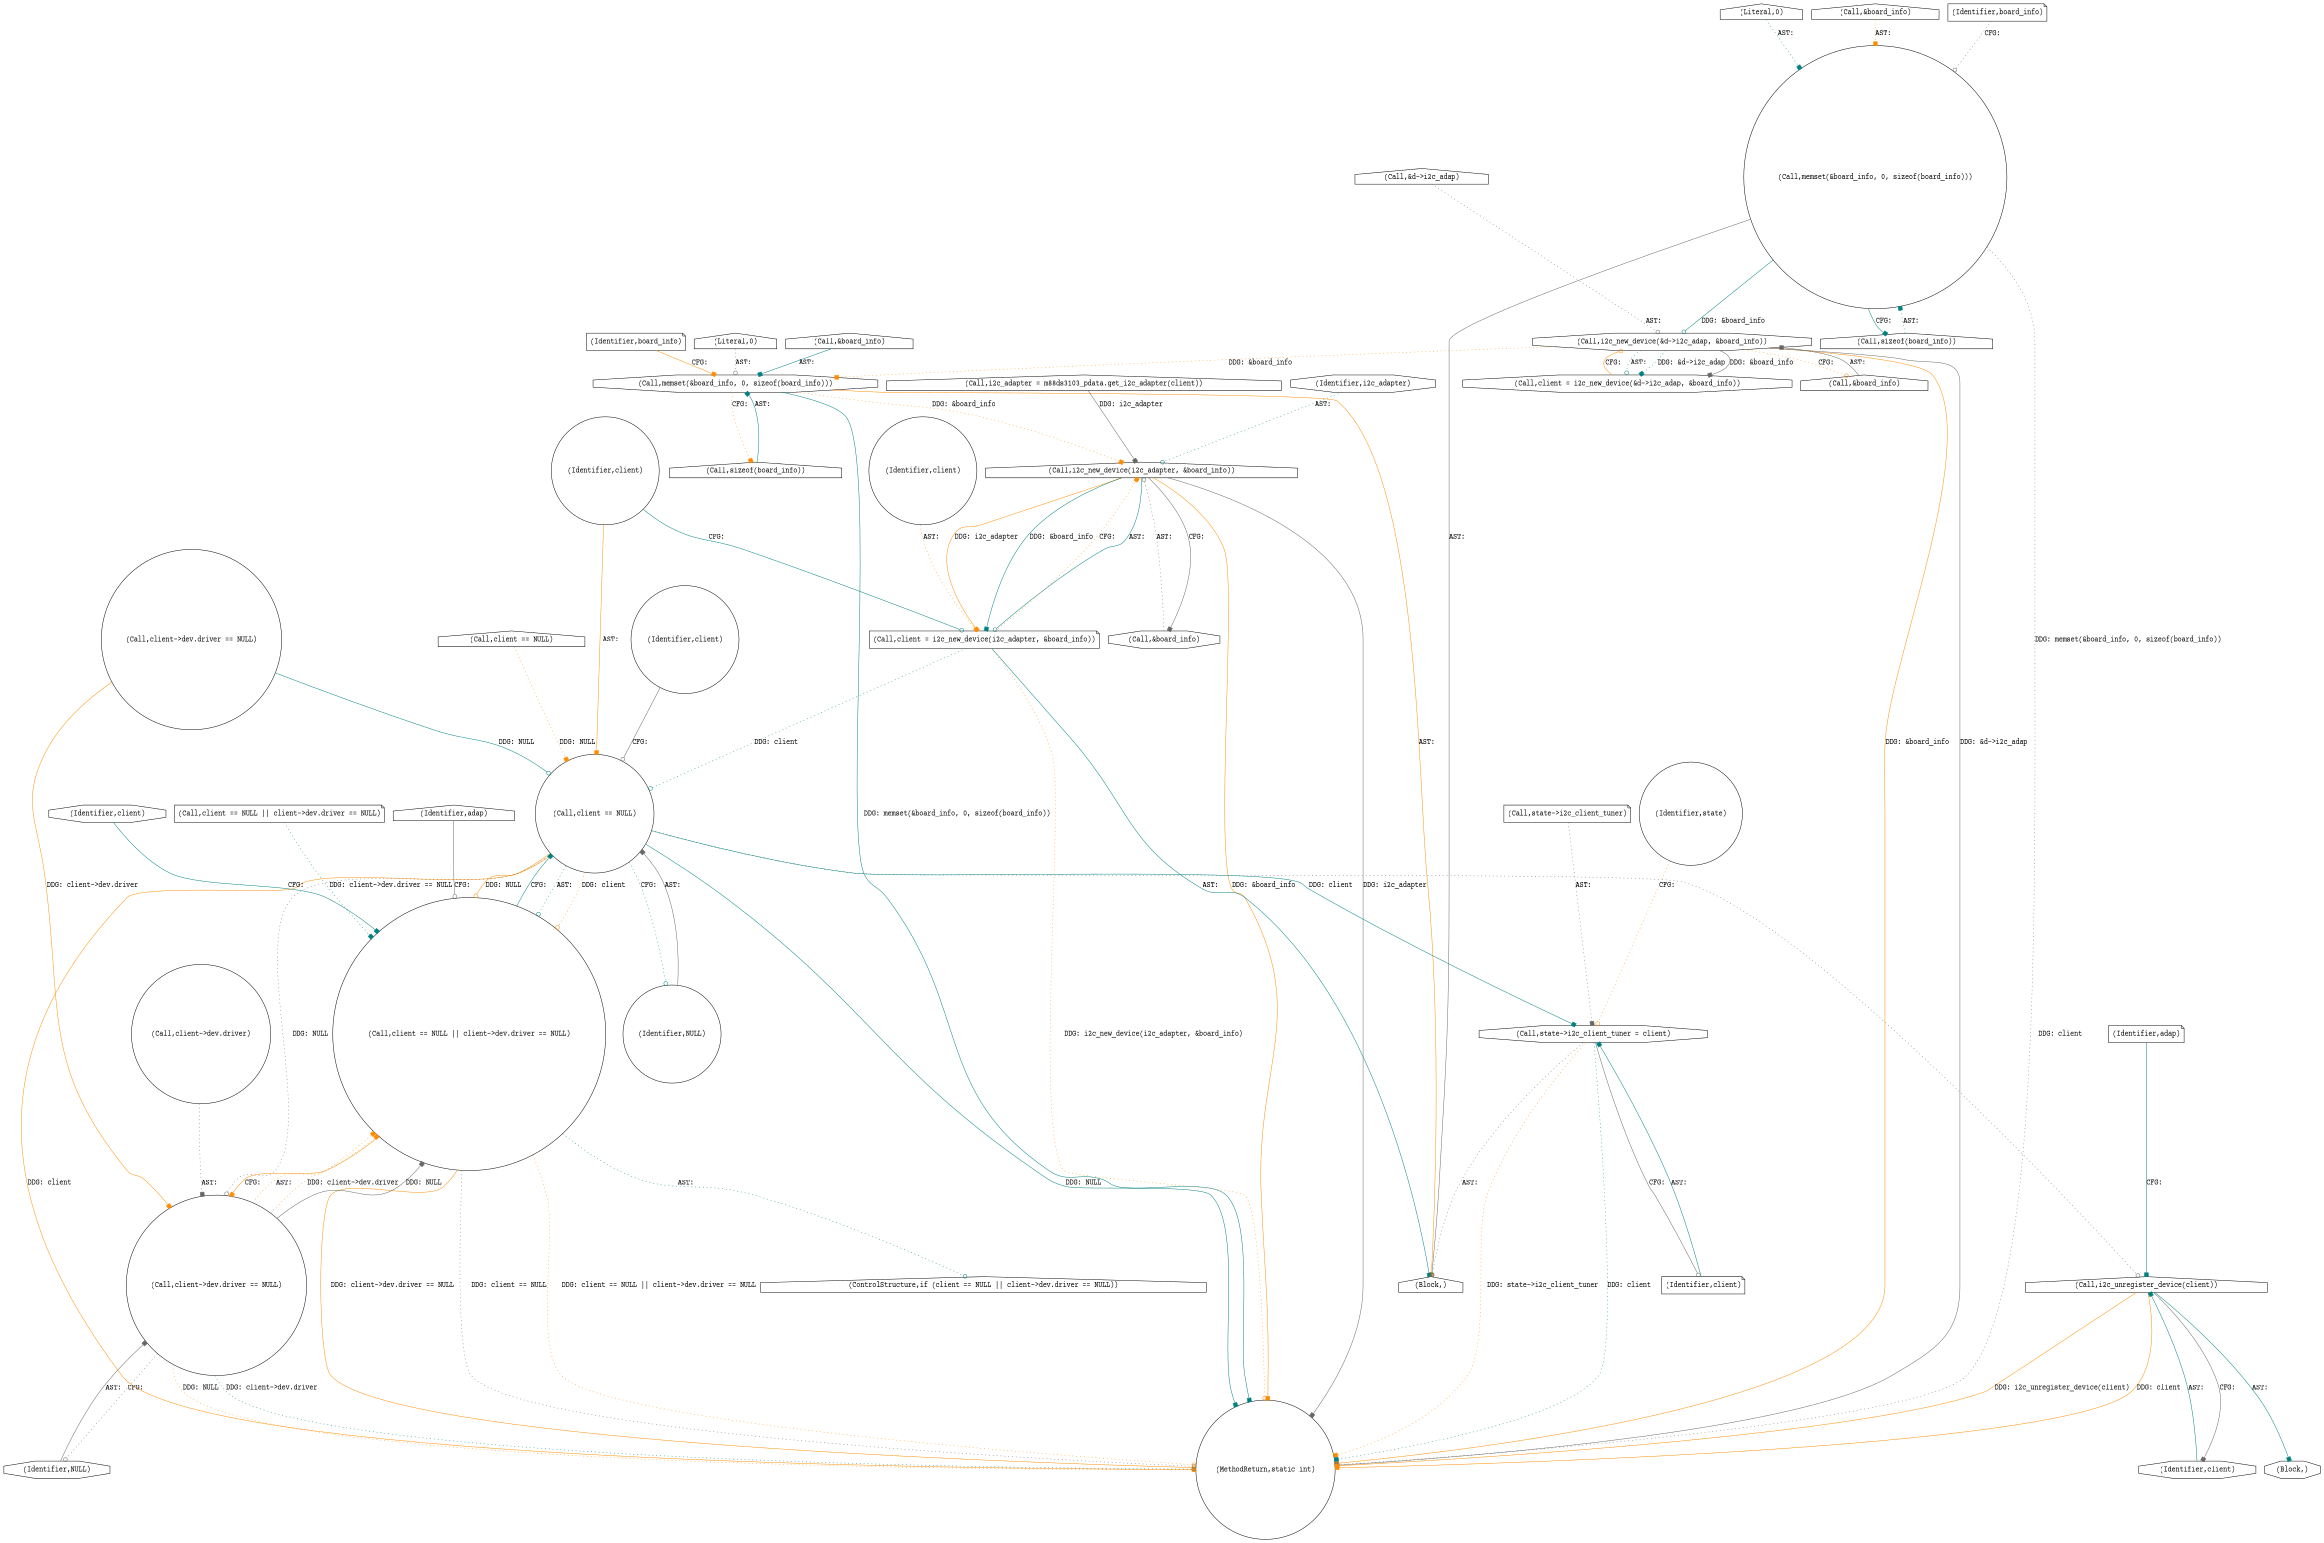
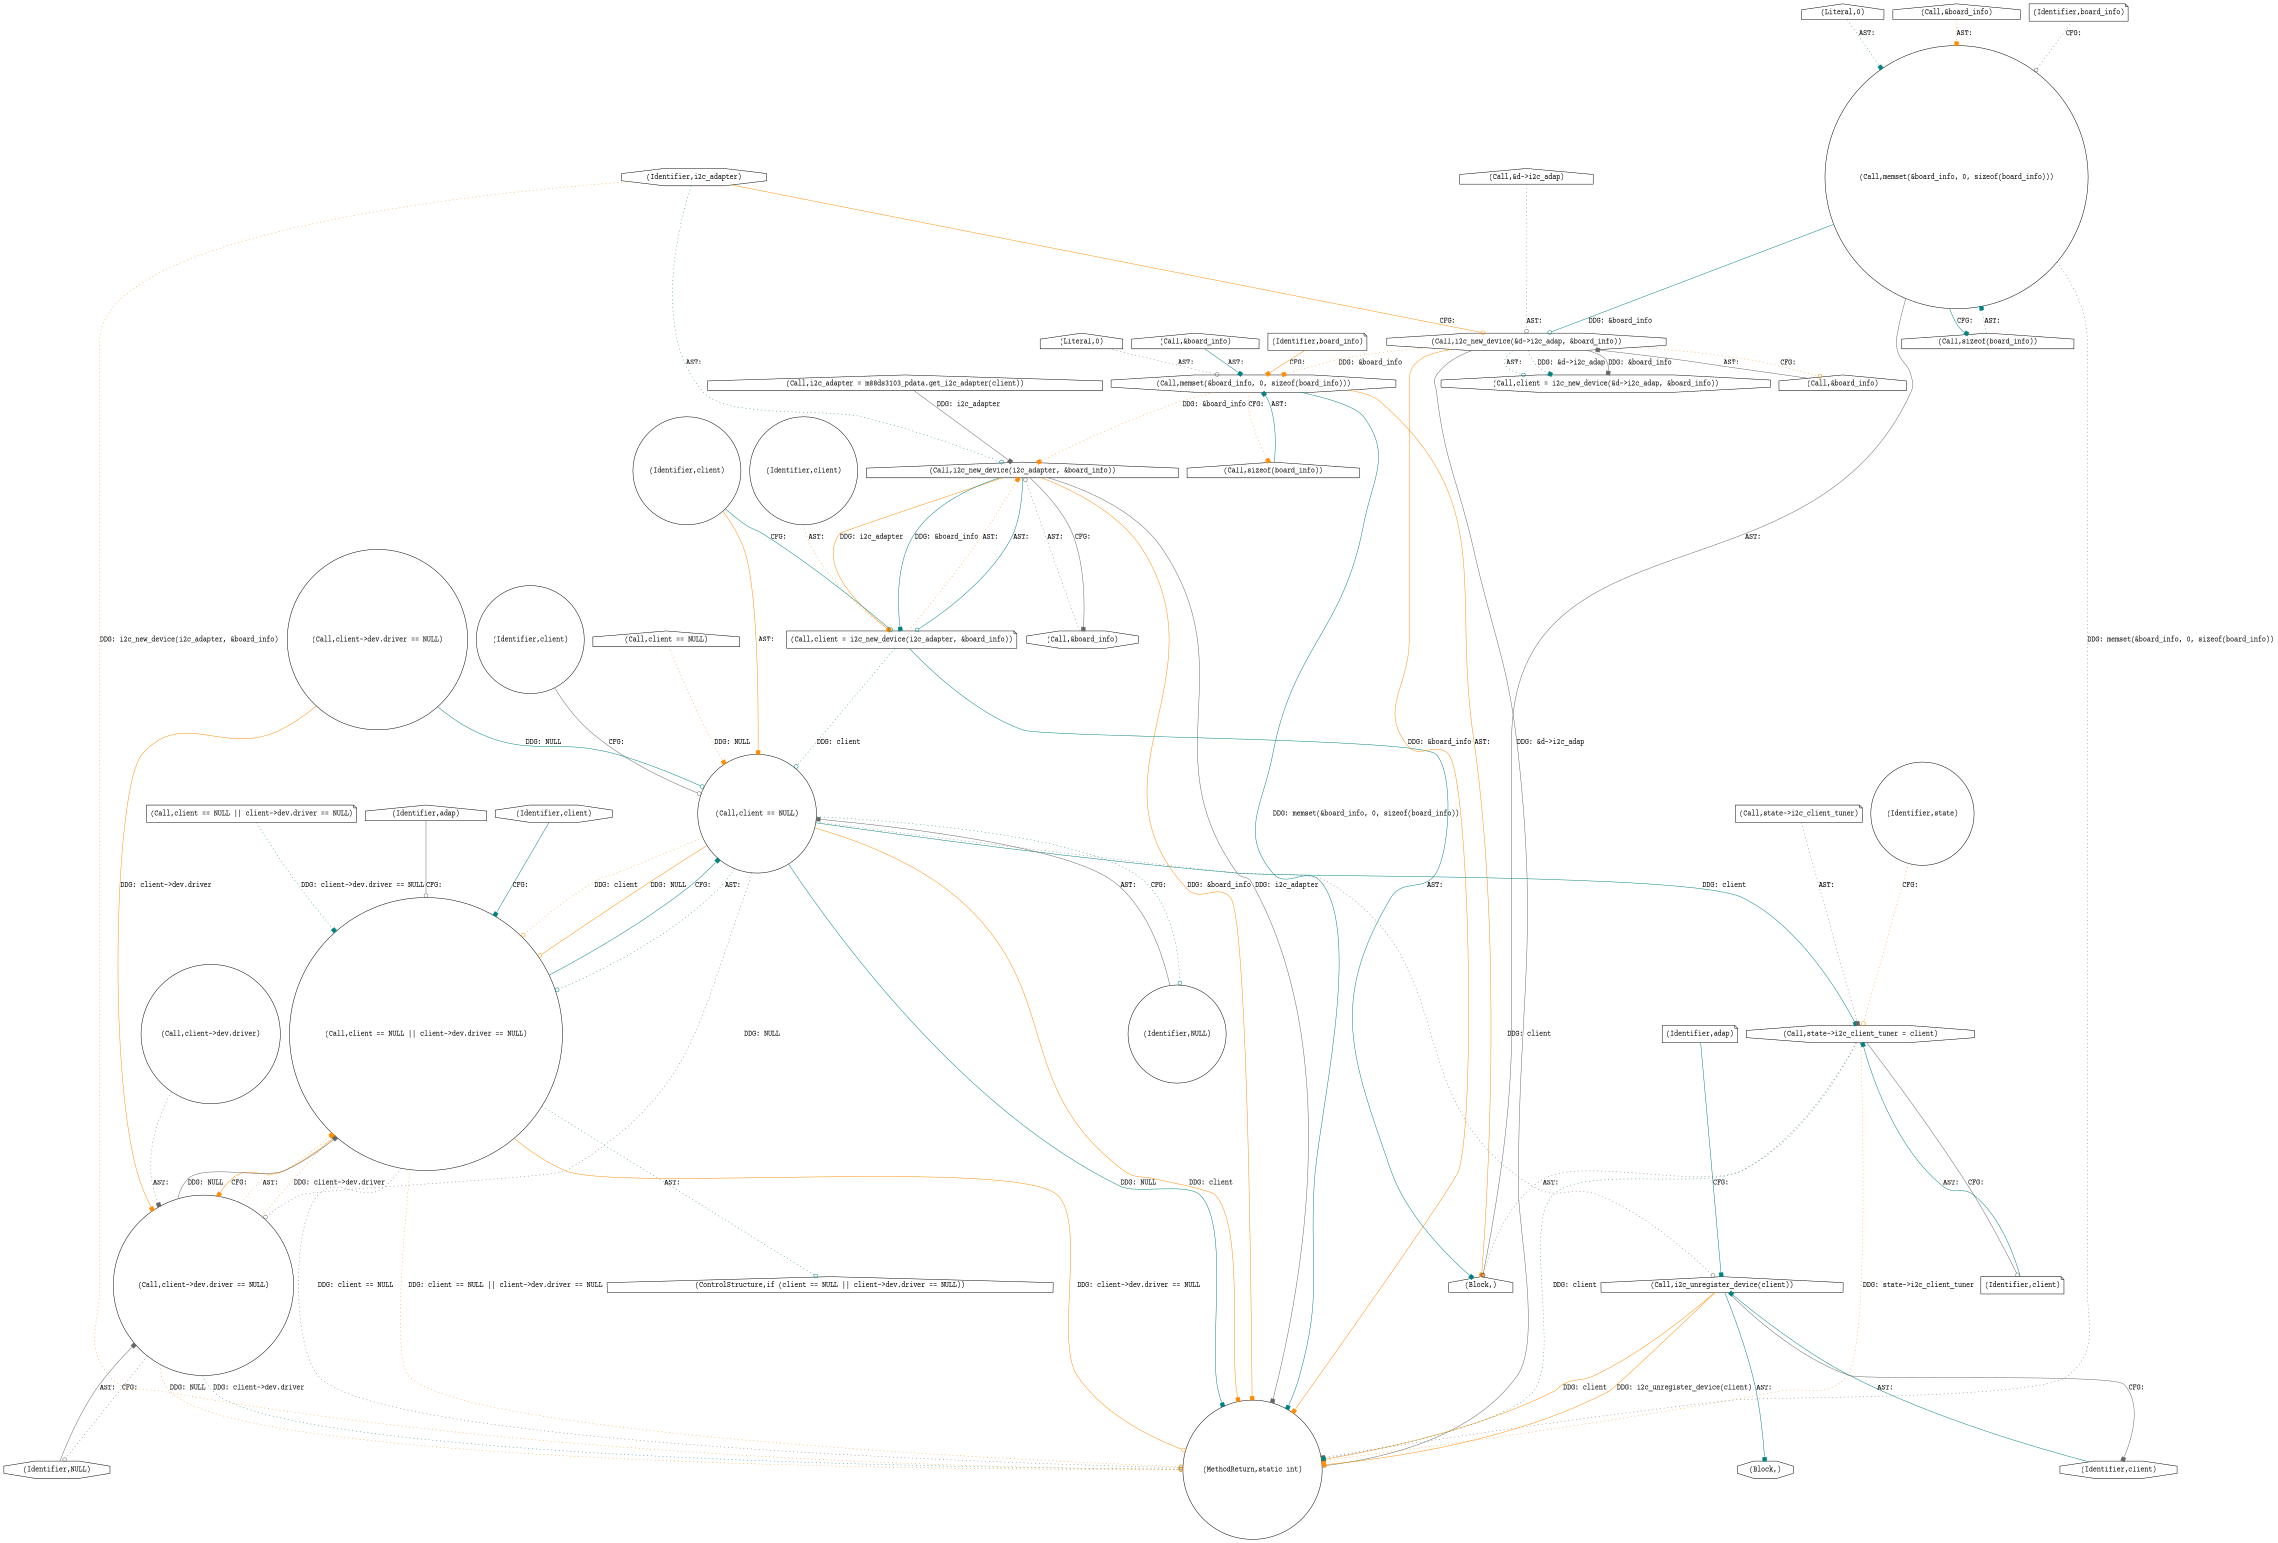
edge "(Call,client = i2c_new_device(&d->i2c_adap, &board_info))" -> "(Call,i2c_new_device(&d->i2c_adap, &board_info))": now "(Identifier,i2c_adapter)" -> "(Call,i2c_new_device(&d->i2c_adap, &board_info))"
edge "(Call,client = i2c_new_device(i2c_adapter, &board_info))" -> "(Call,i2c_new_device(i2c_adapter, &board_info))": label "CFG: " -> "AST: "
edge "(Call,client = i2c_new_device(i2c_adapter, &board_info))" -> "(MethodReturn,static int)": now "(Identifier,i2c_adapter)" -> "(MethodReturn,static int)"
